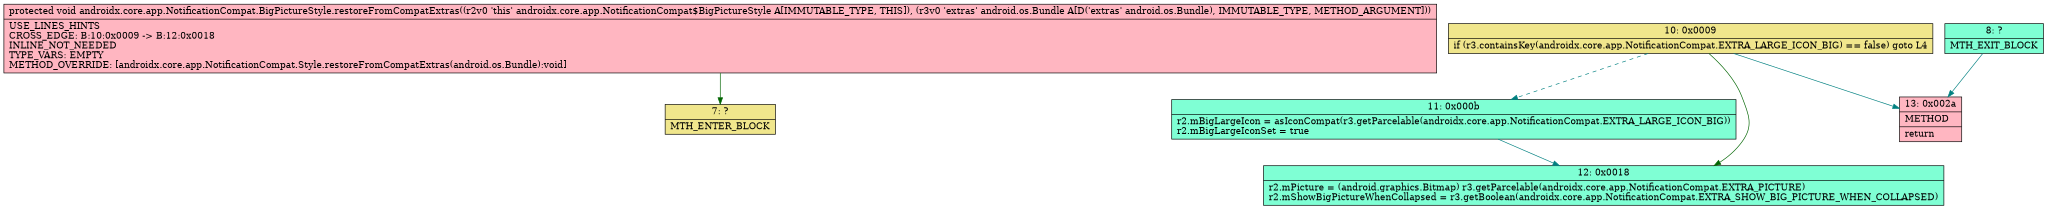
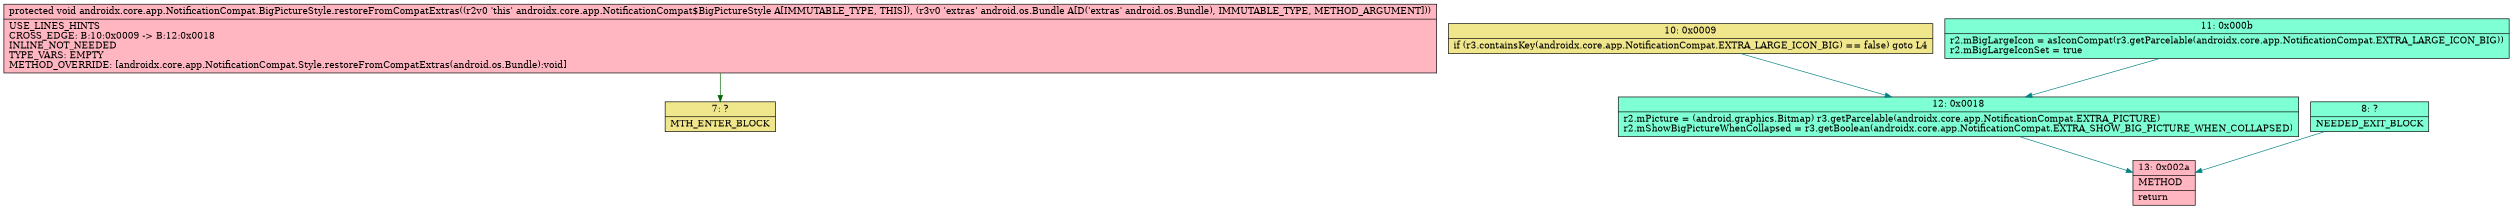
node "8: ?": text "MTH_EXIT_BLOCK" -> "NEEDED_EXIT_BLOCK"
edge "10: 0x0009" -> "11: 0x000b": removed
edge "10: 0x0009" -> "13: 0x002a": now "12: 0x0018" -> "13: 0x002a"
edge "10: 0x0009" -> "12: 0x0018": color darkgreen -> teal
